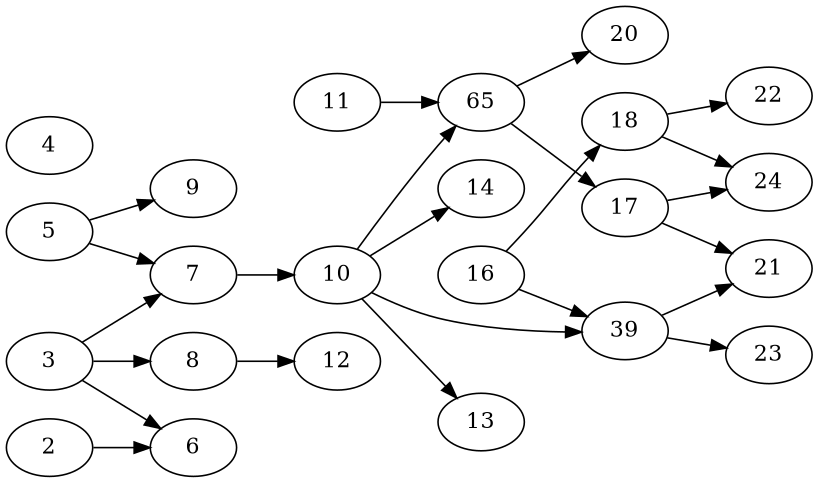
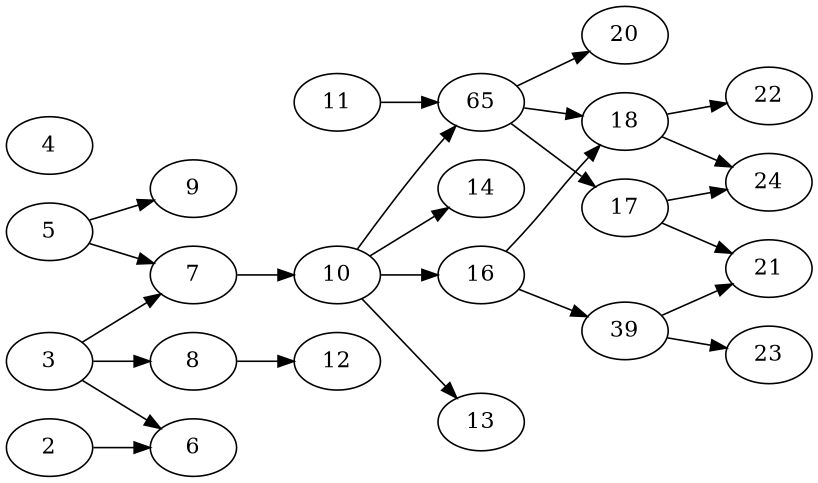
edge "65" -> "18": added
edge "10" -> "39": now "10" -> "16"
